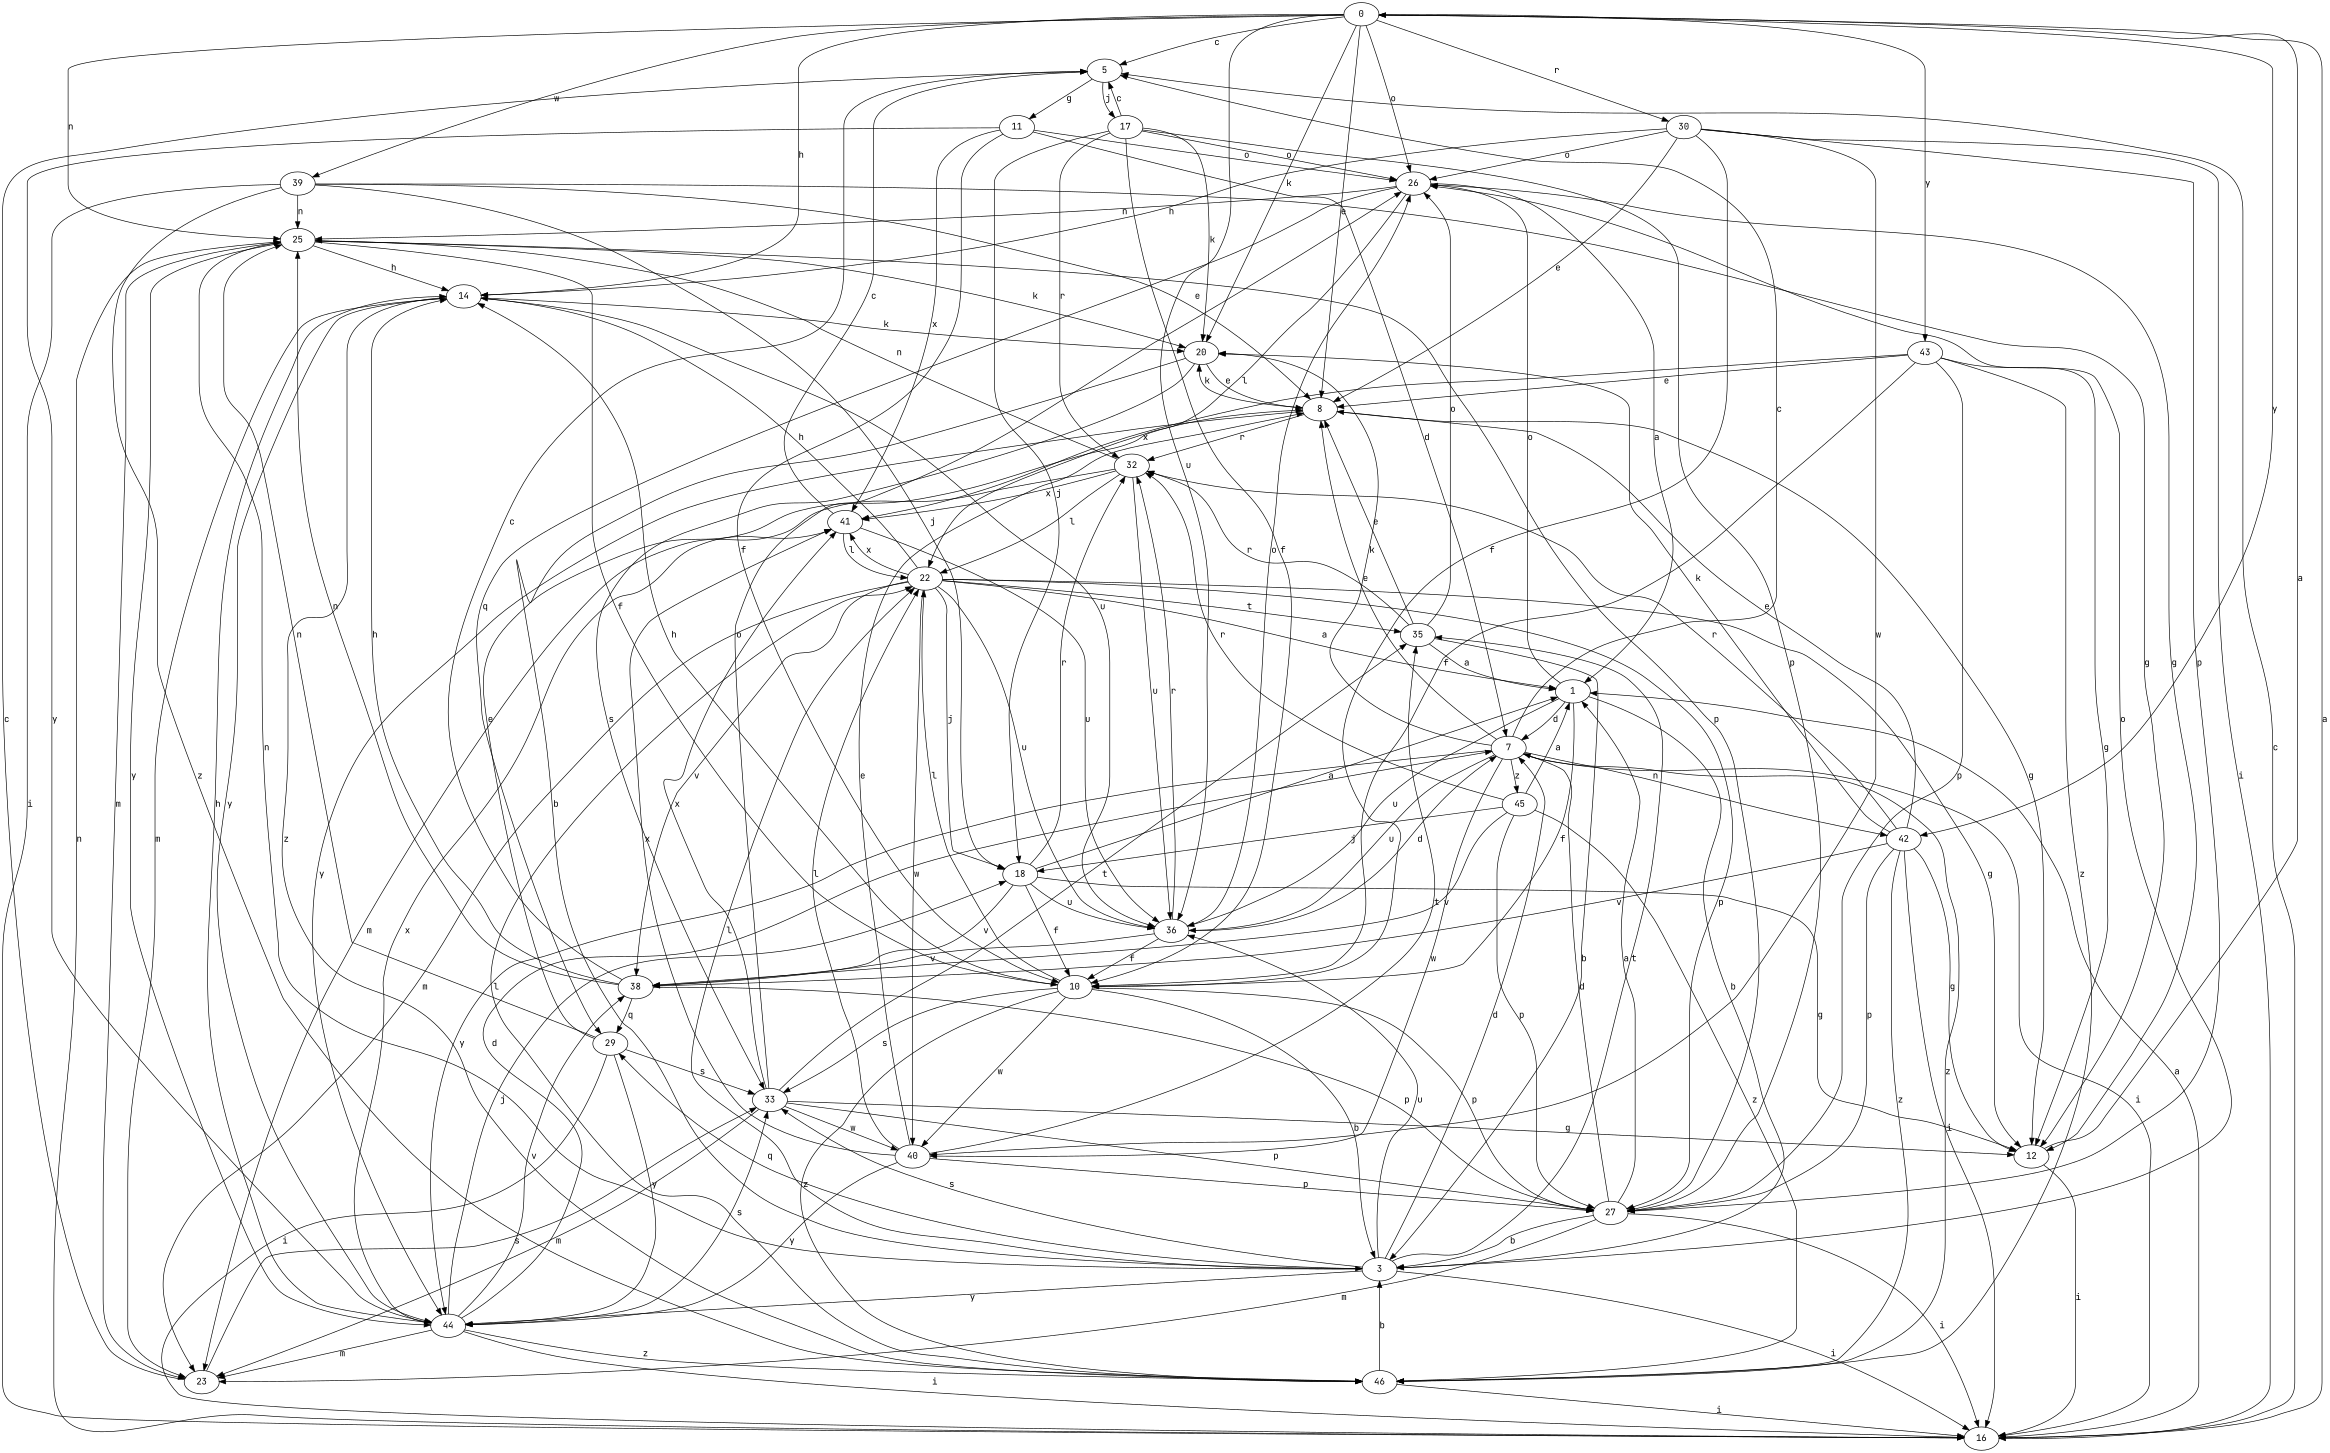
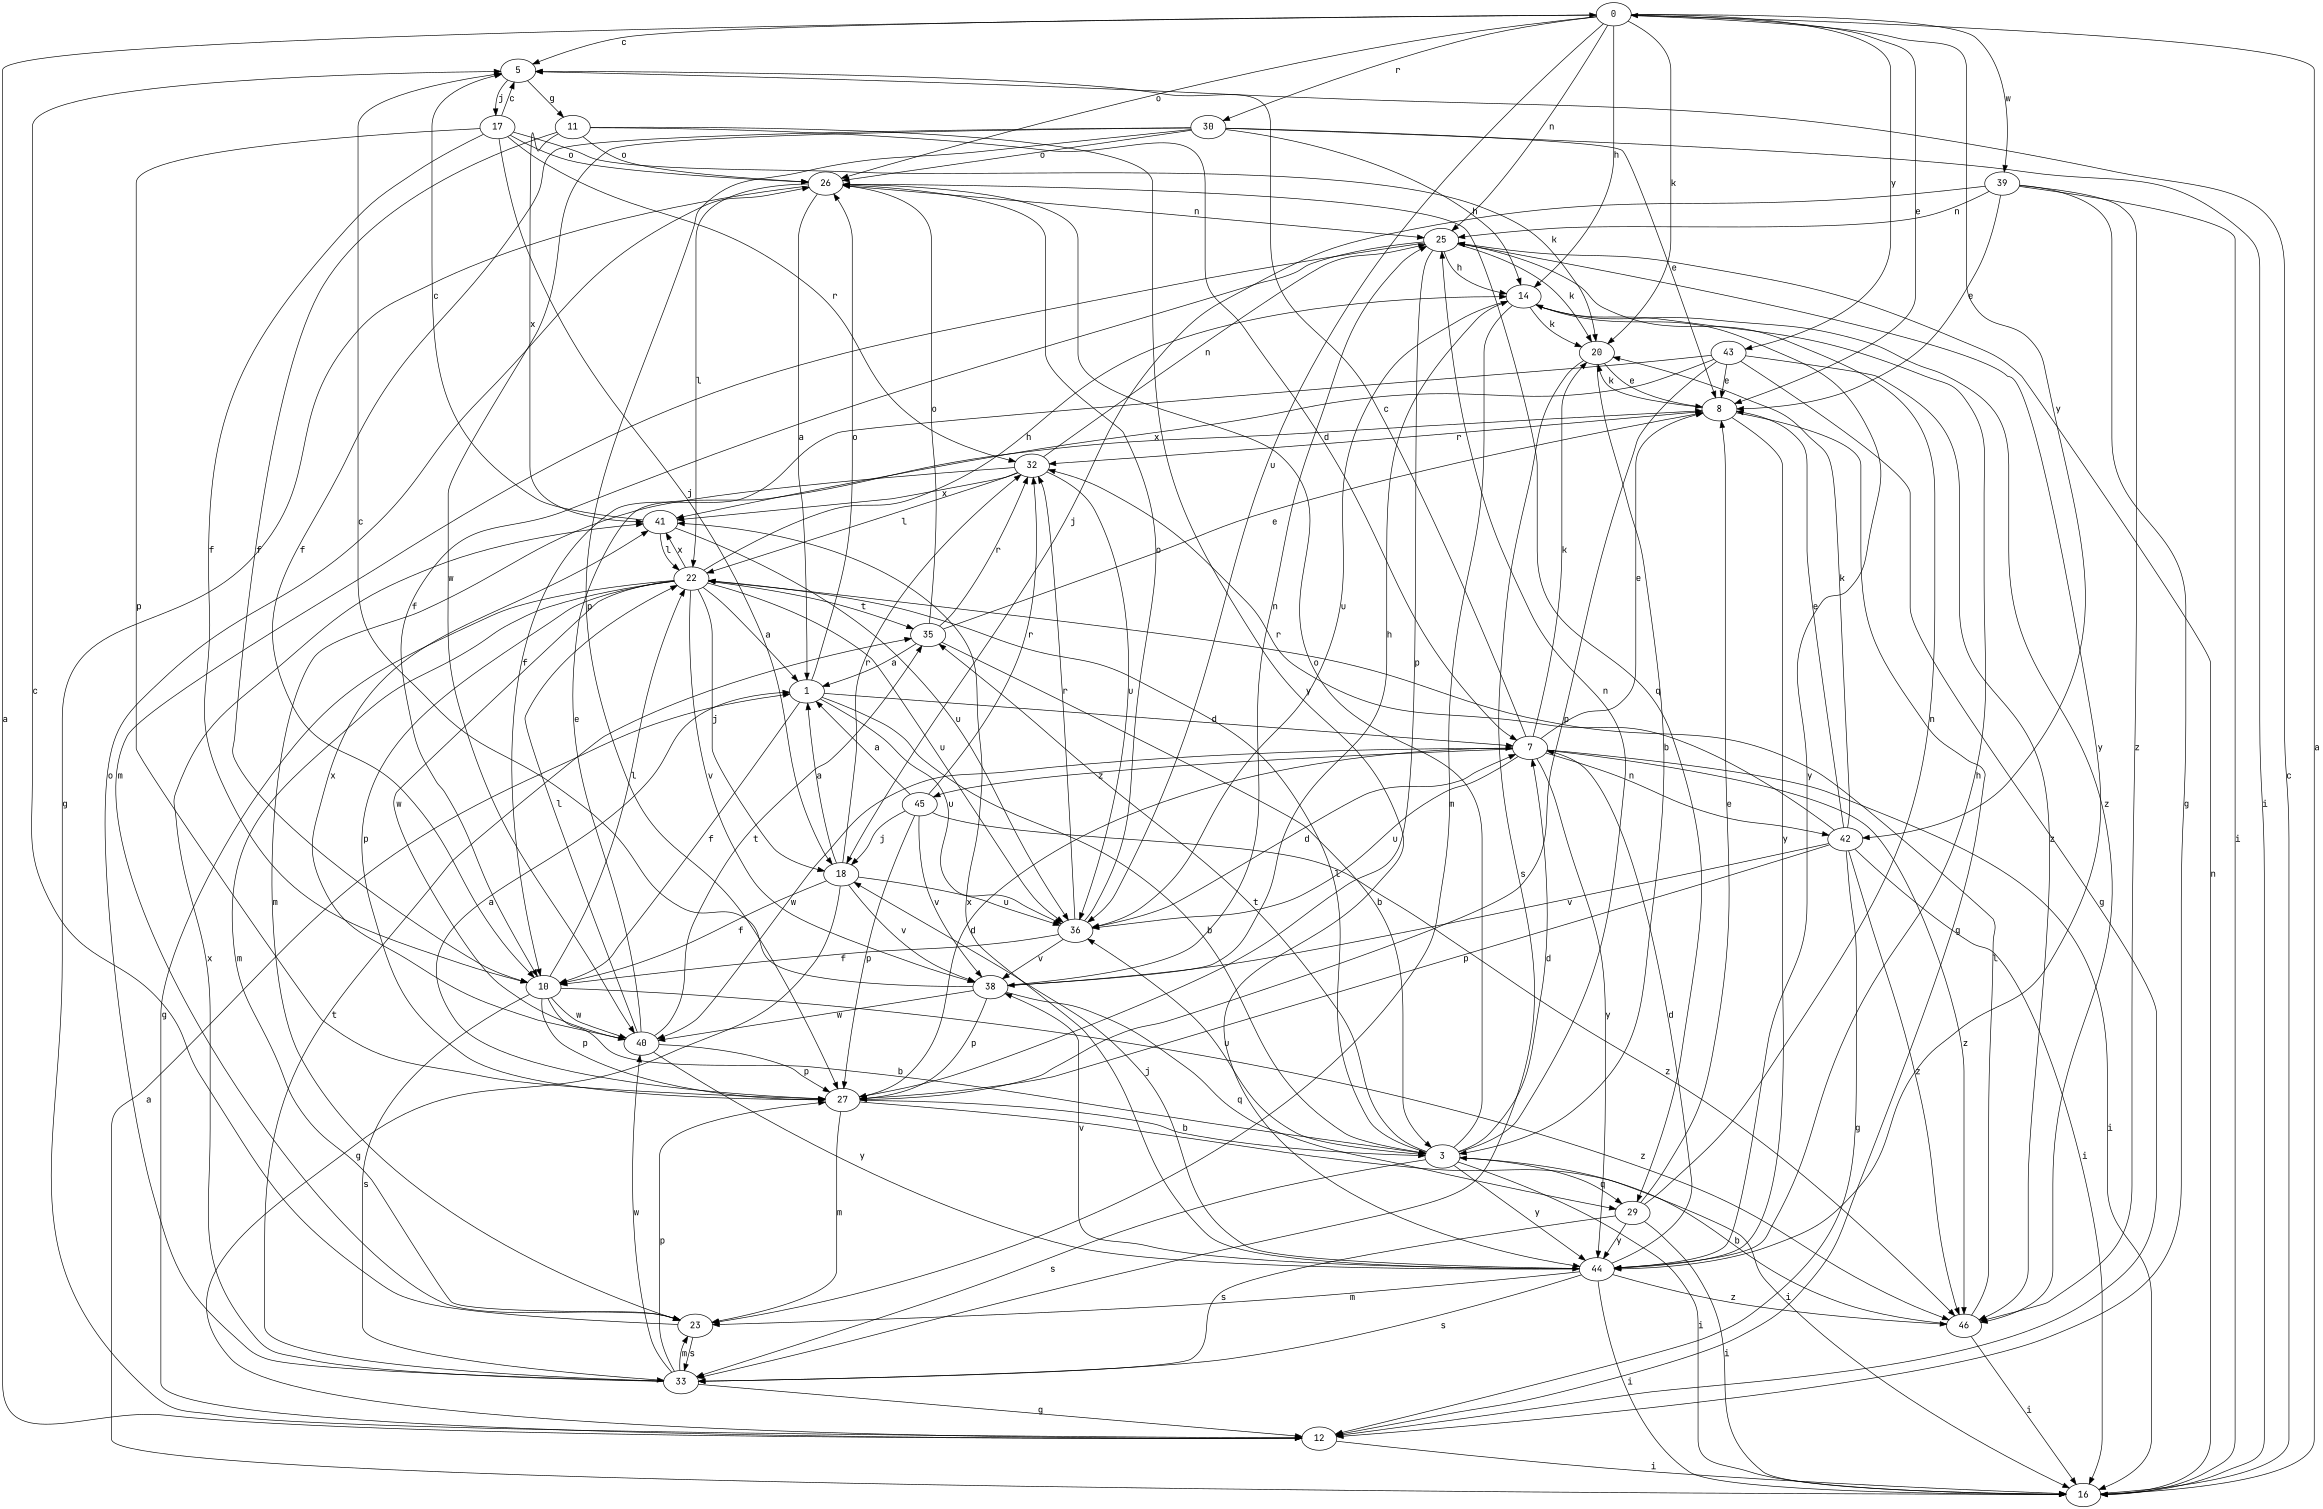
edge "10" -> "14": removed, label "h"
edge "38" -> "40": added, label "w"
